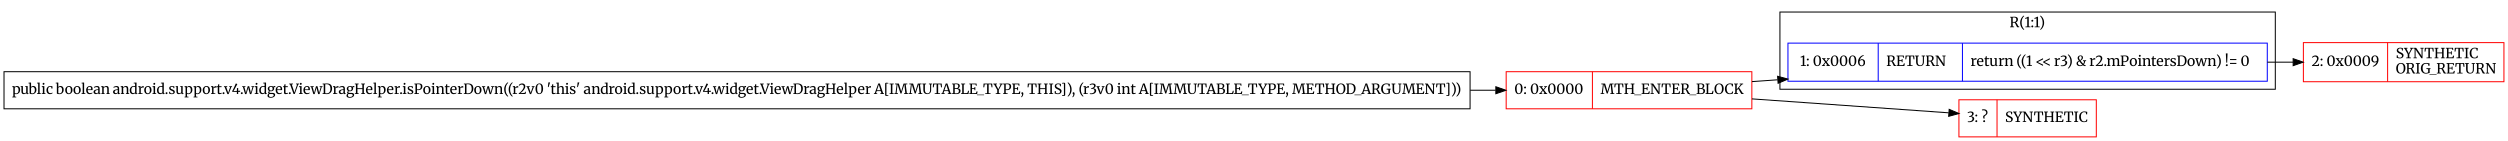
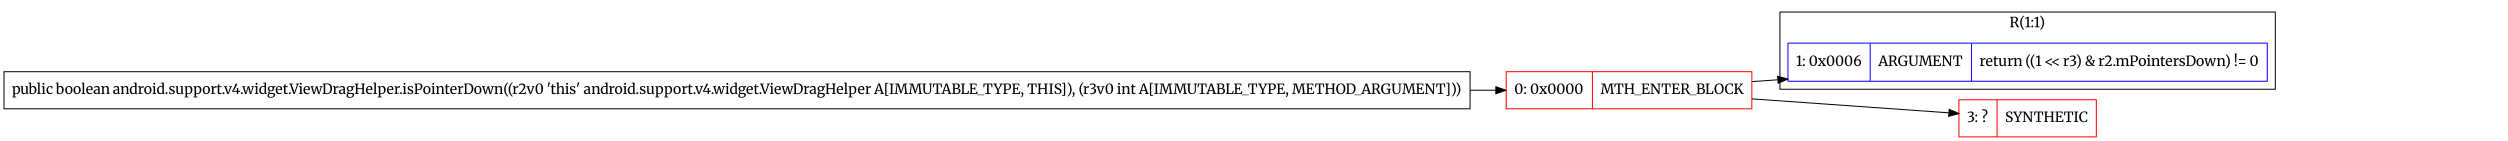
node "1: 0x0006": text "RETURN" -> "ARGUMENT"
node "2: 0x0009": removed
